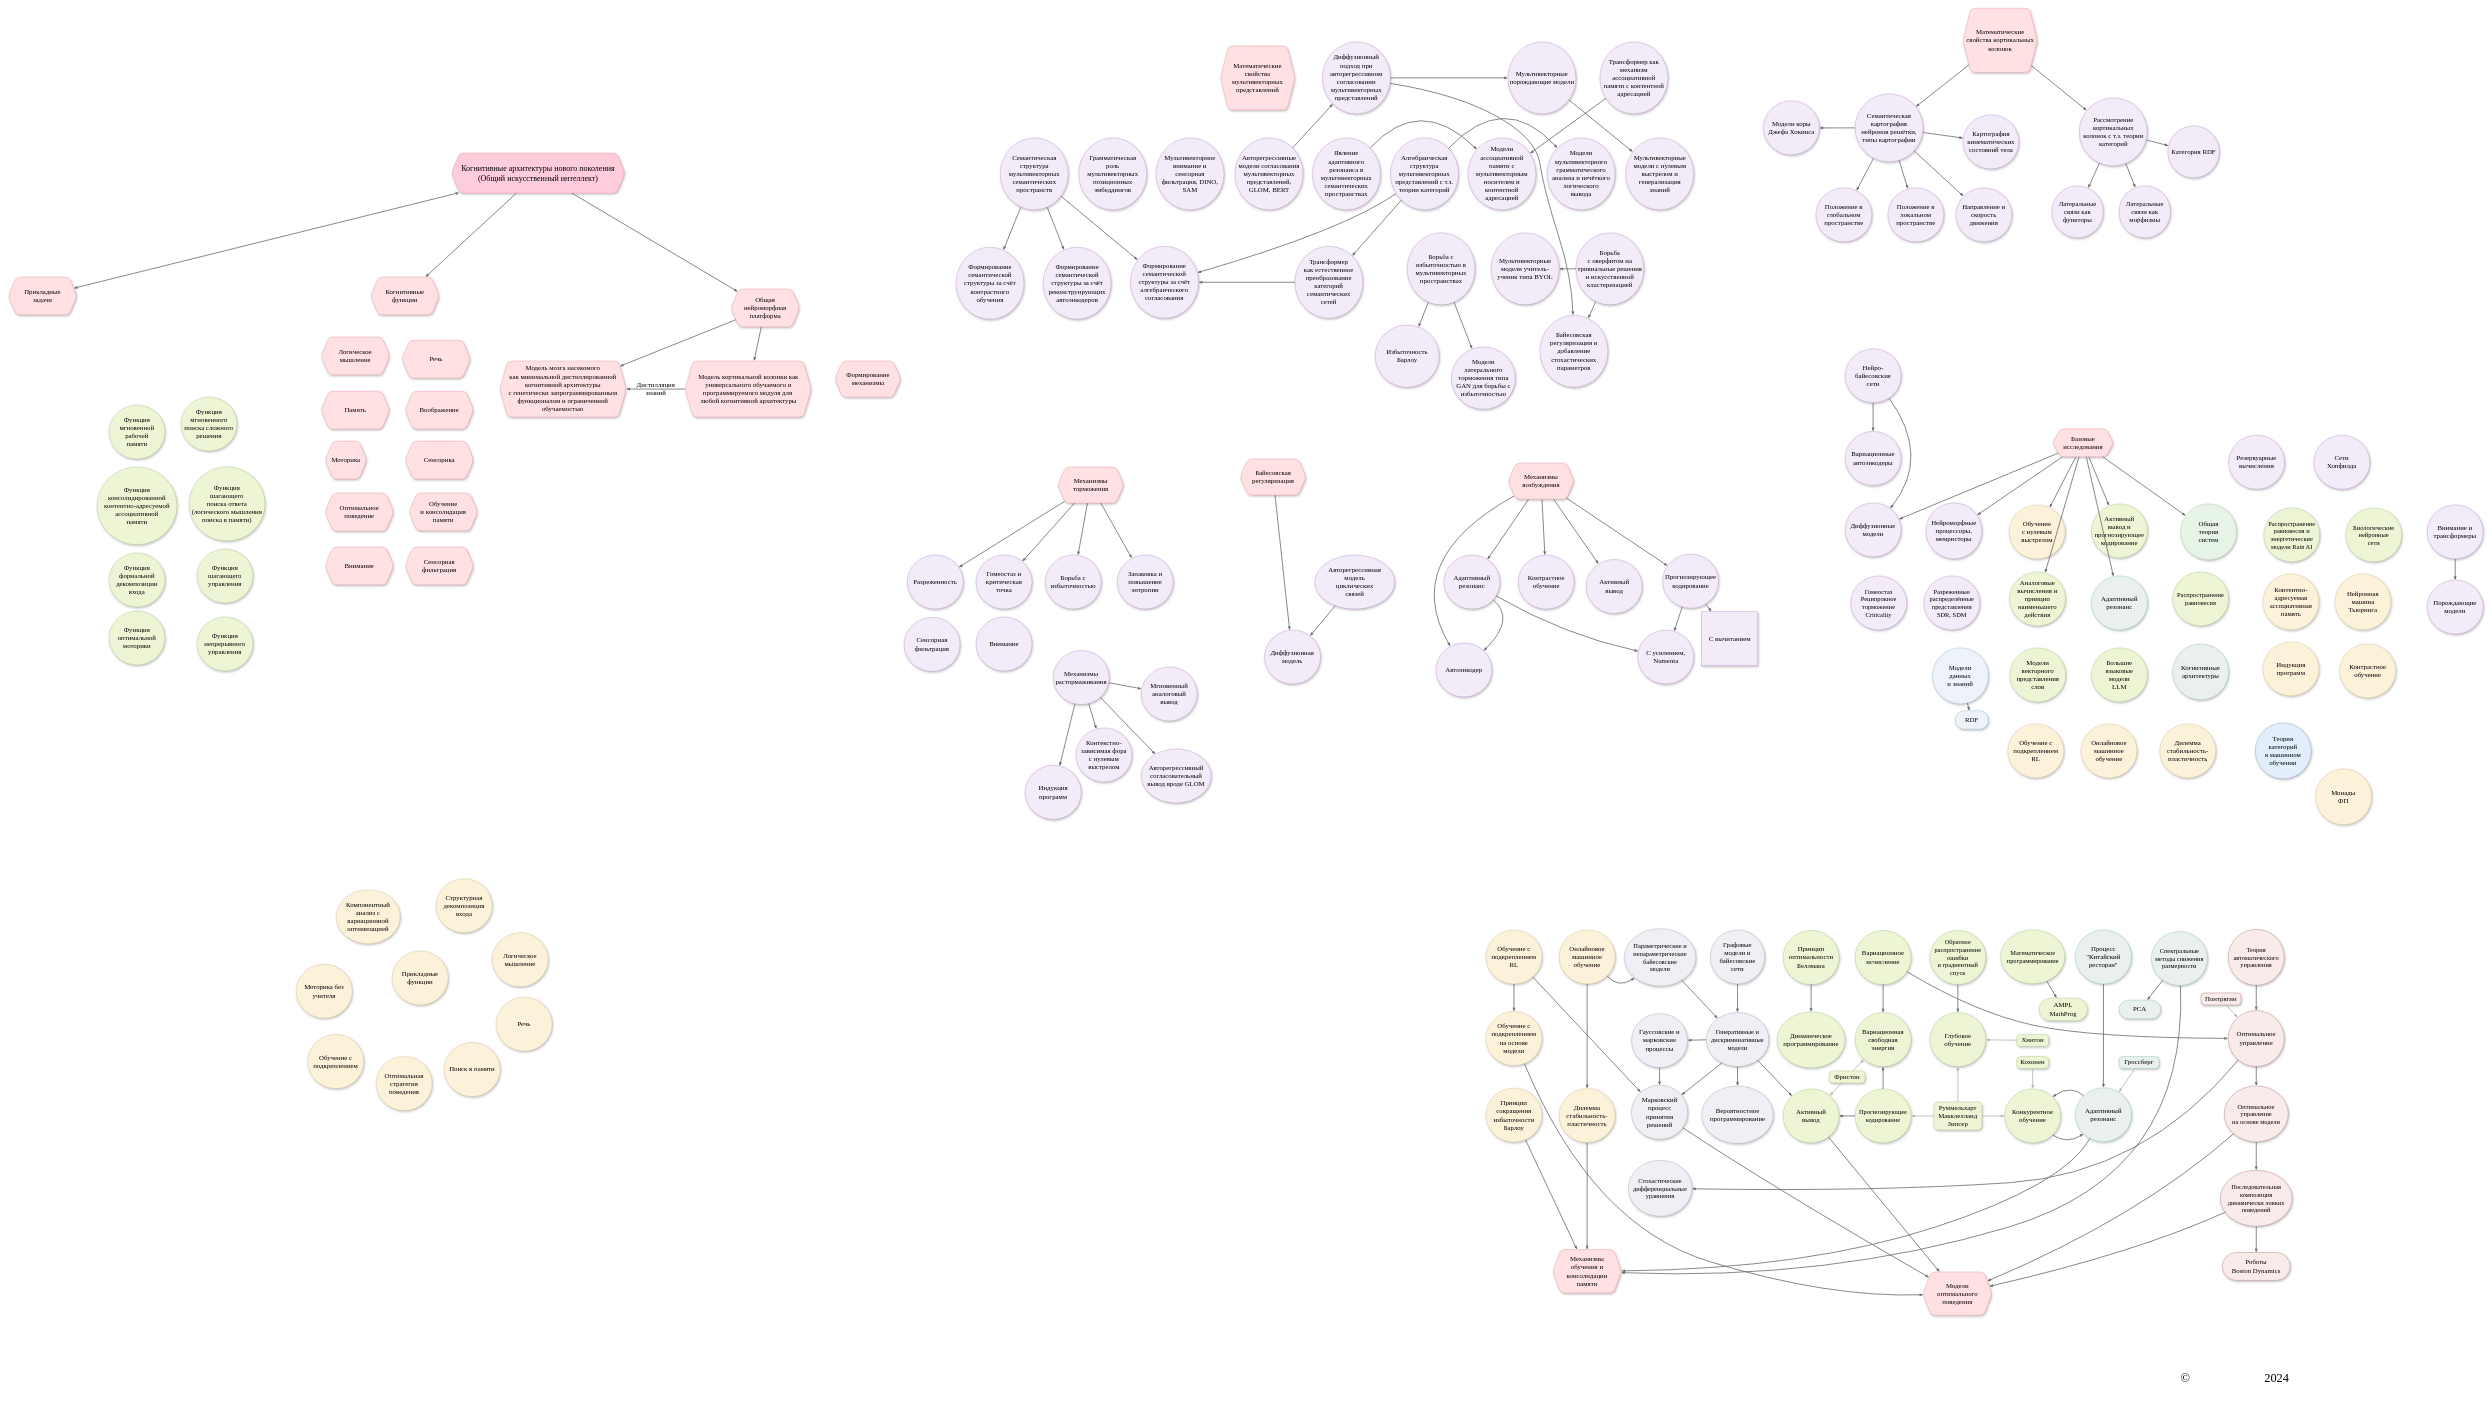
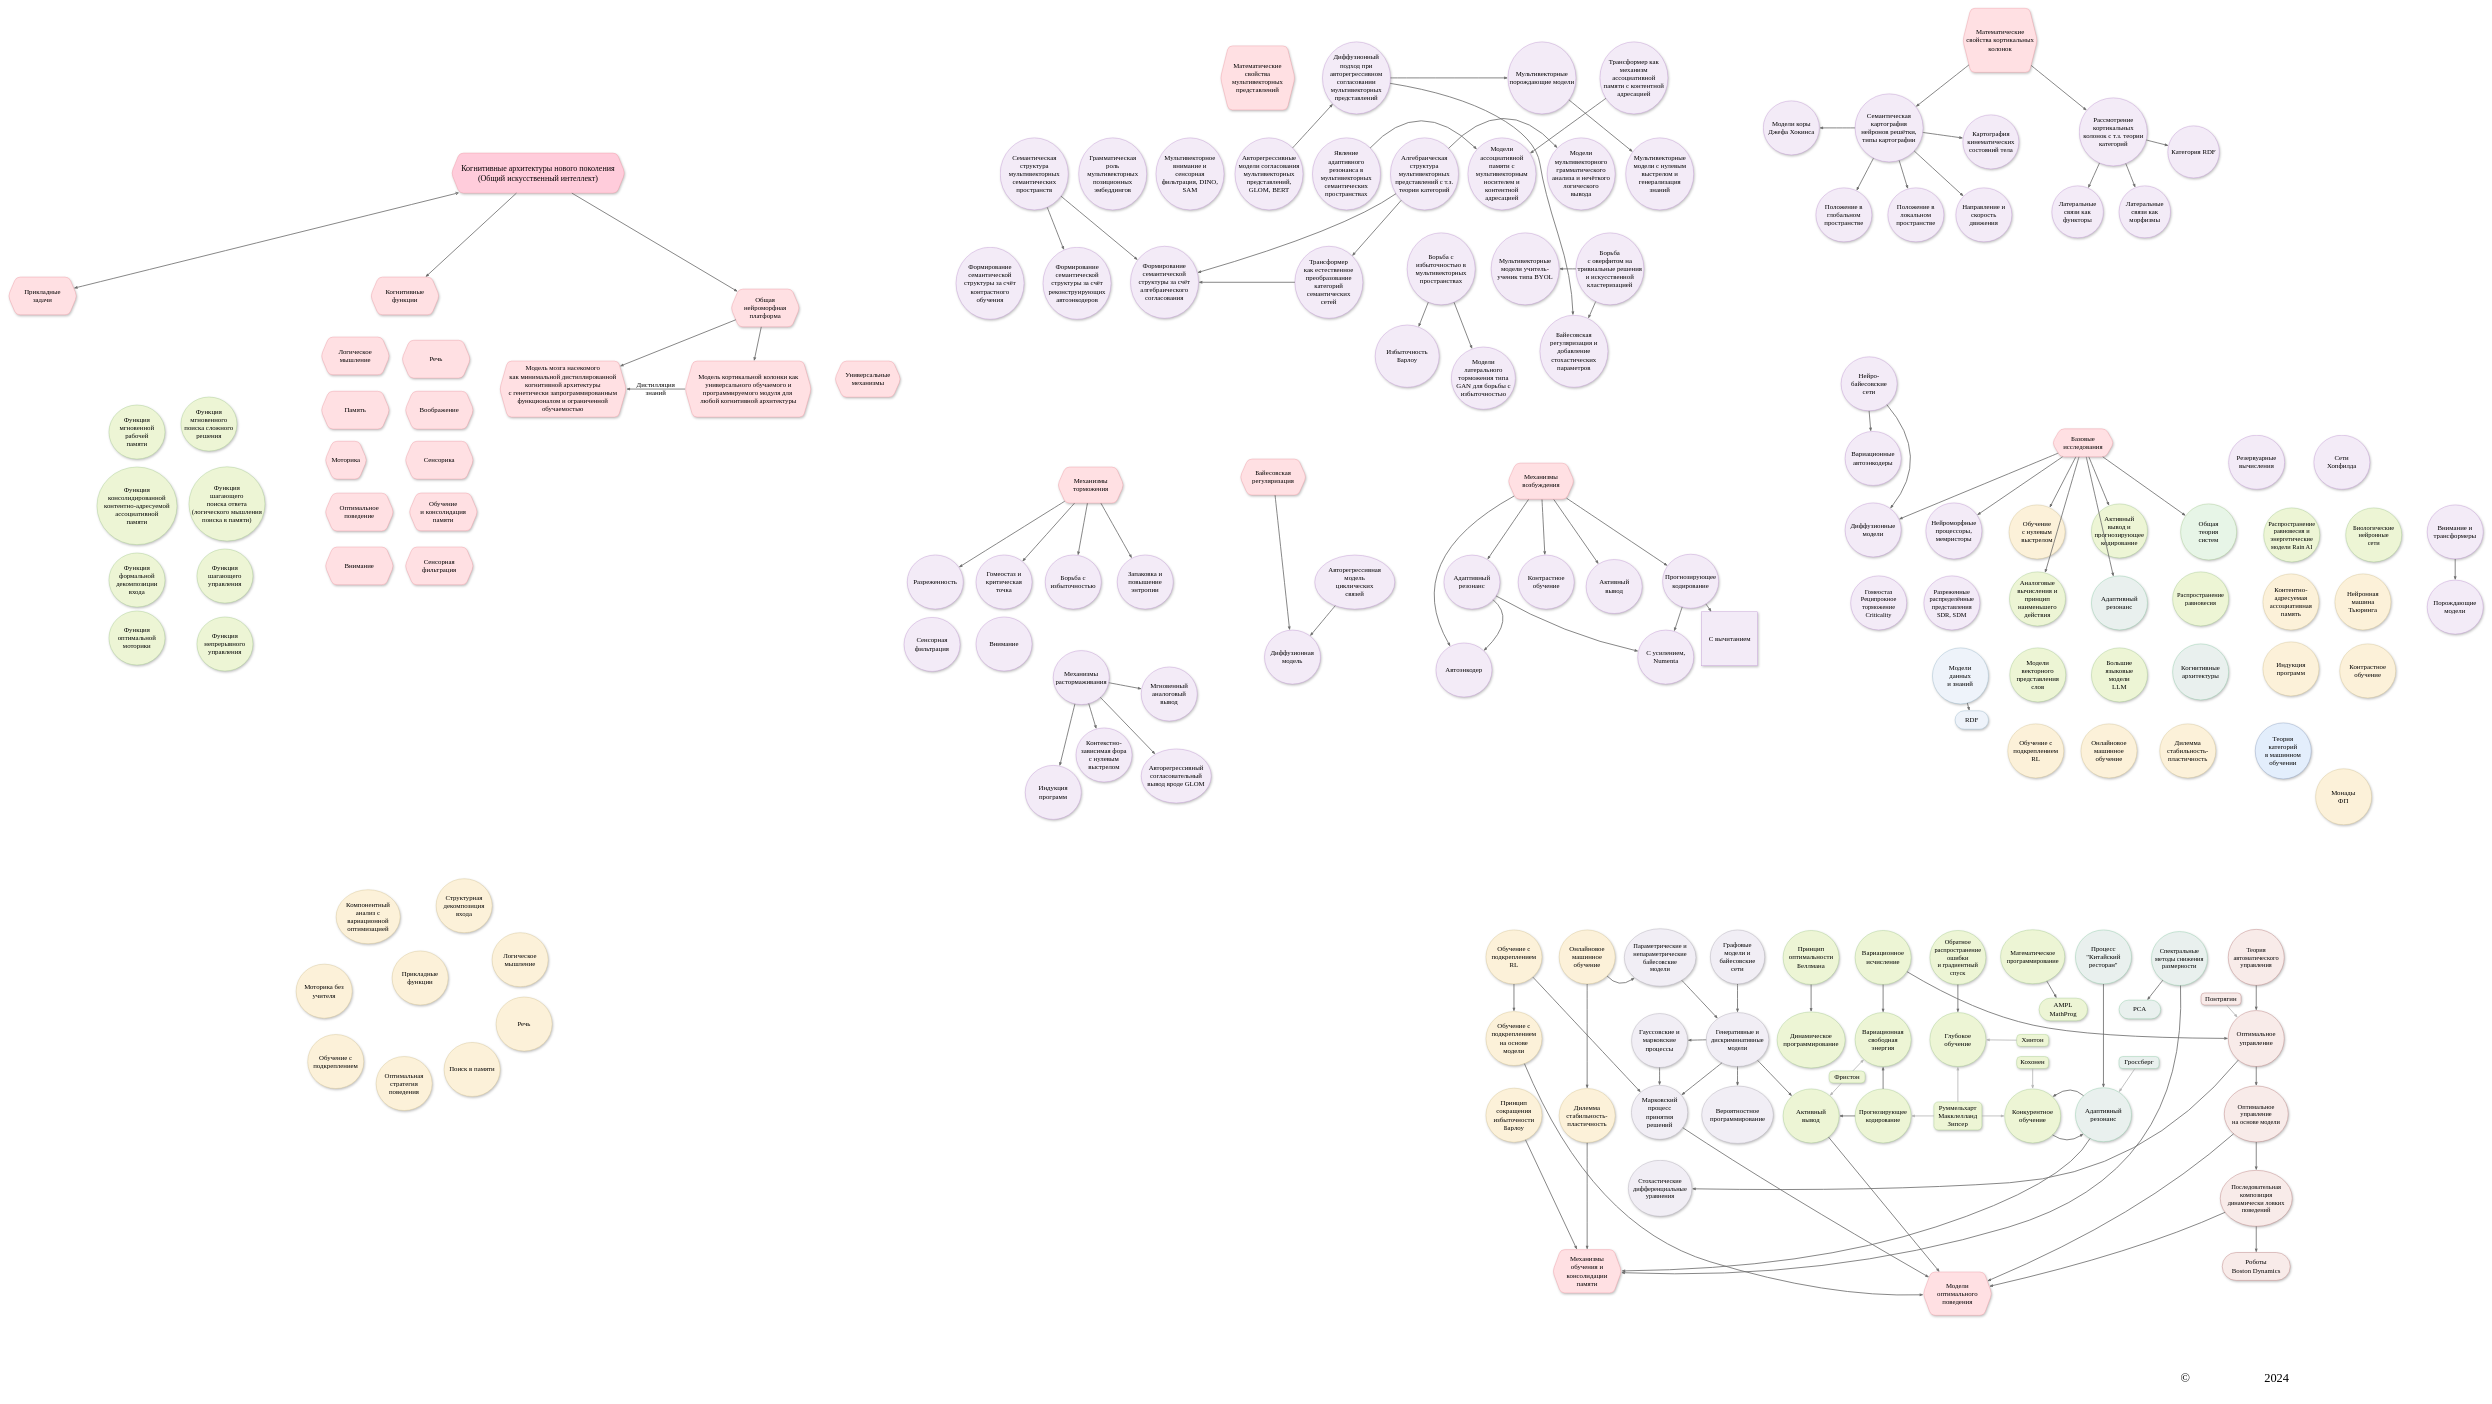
edge "Семантическая структура мультивекторных семантических пространств" -> "Формирование семантической структуры за счёт контрастного обучения": removed
node "Нейро- байесовские сети": moved (1873, 376) -> (1869, 384)
node "Формирование механизмы": label "Формирование механизмы" -> "Универсальные механизмы"
